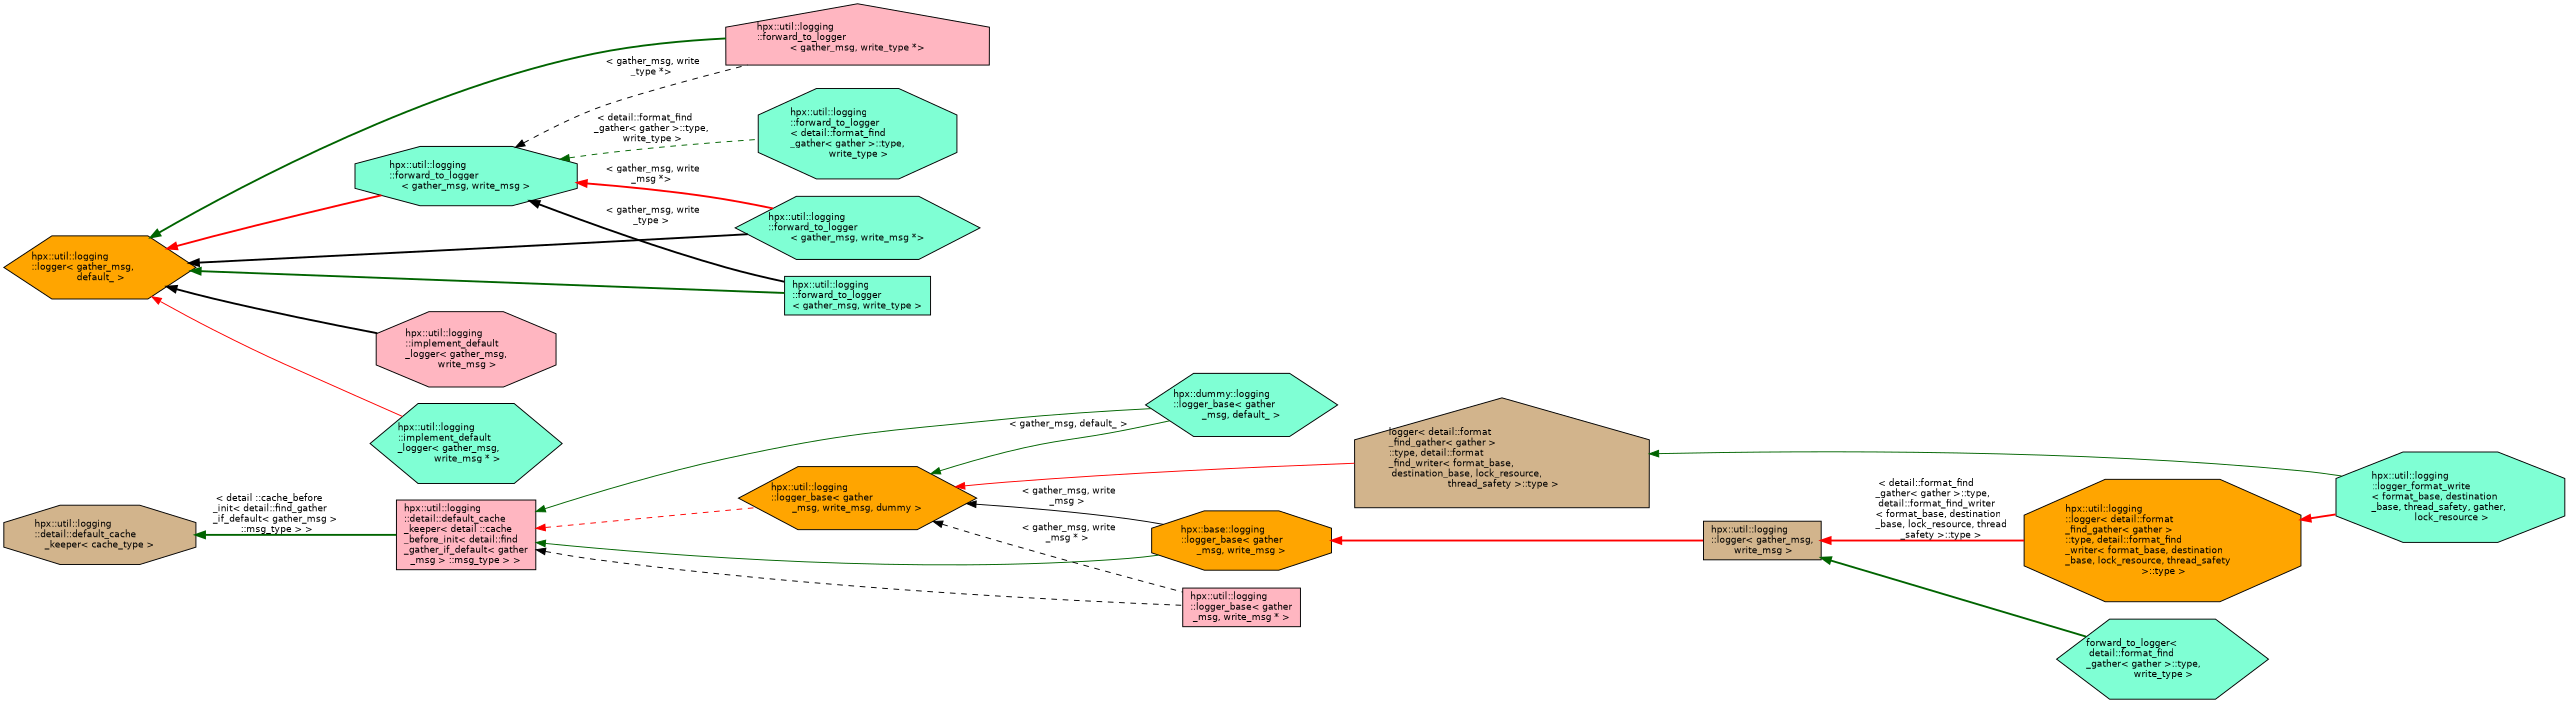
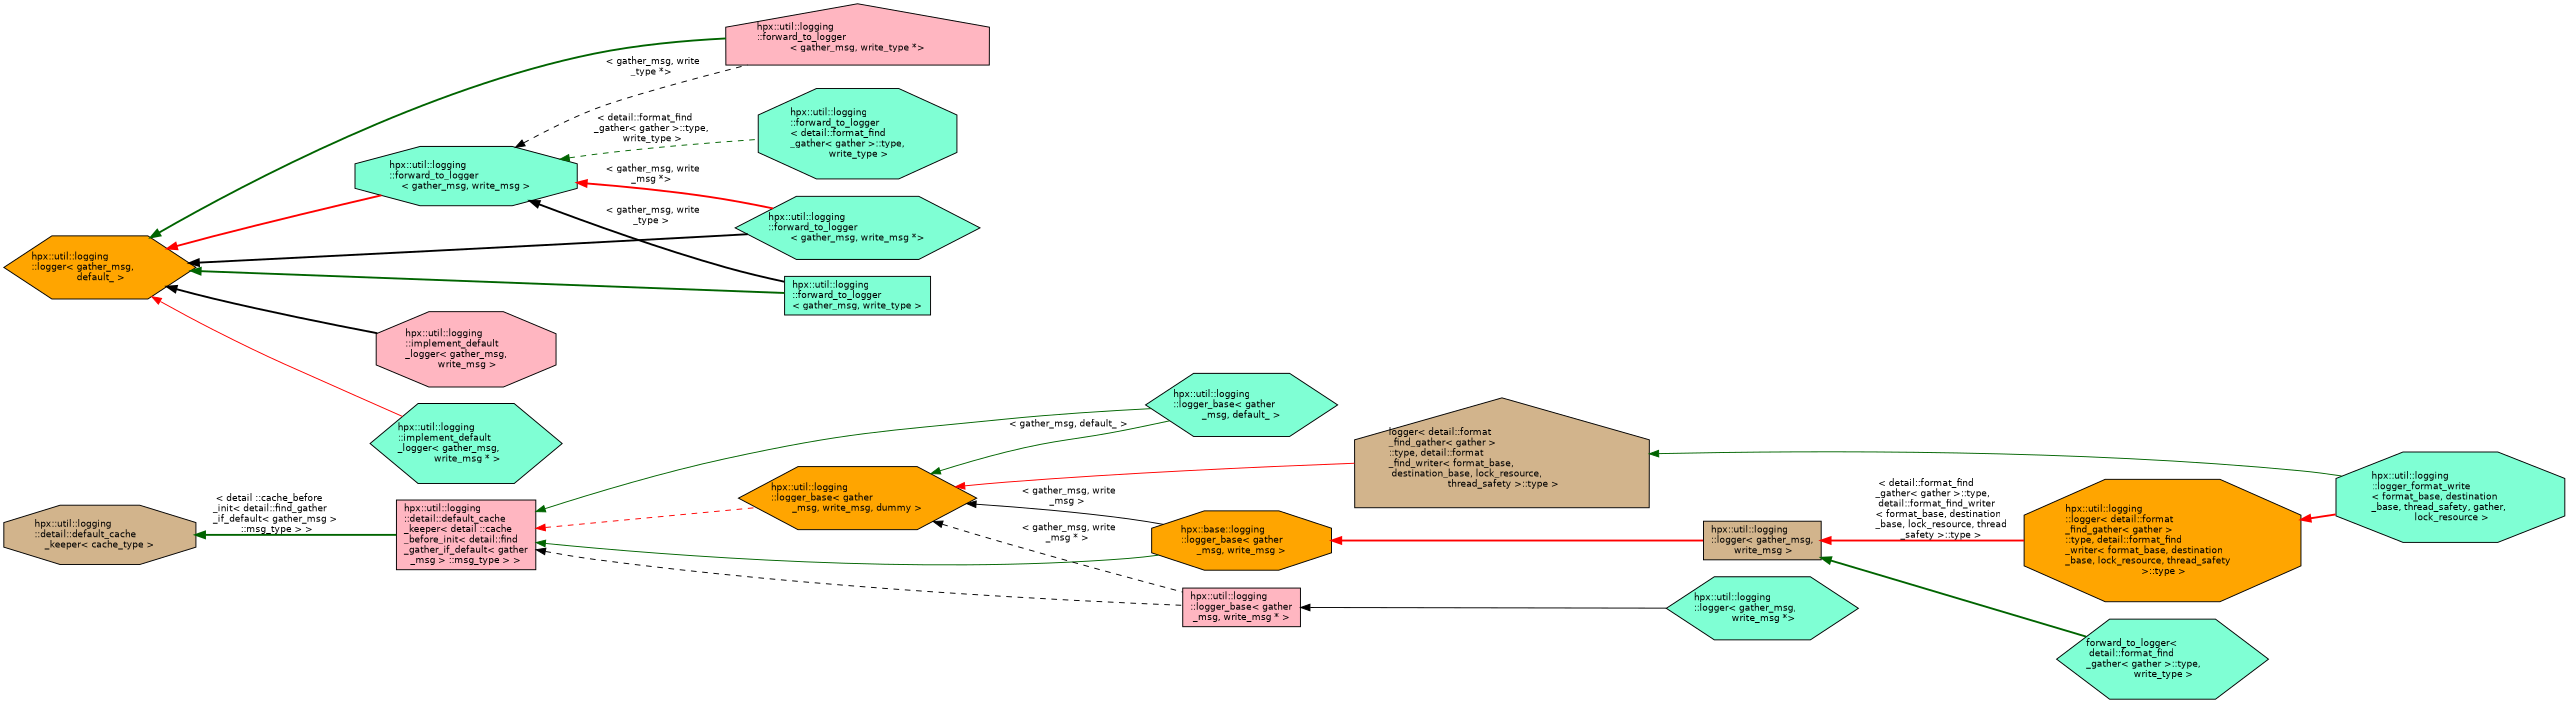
node "hpx::dummy::logging ::logger_base< gather _msg, default_ >": label "hpx::dummy::logging ::logger_base< gather _msg, default_ >" -> "hpx::util::logging ::logger_base< gather _msg, default_ >"
node "hpx::util::logging ::logger< gather_msg, write_msg *>": added
